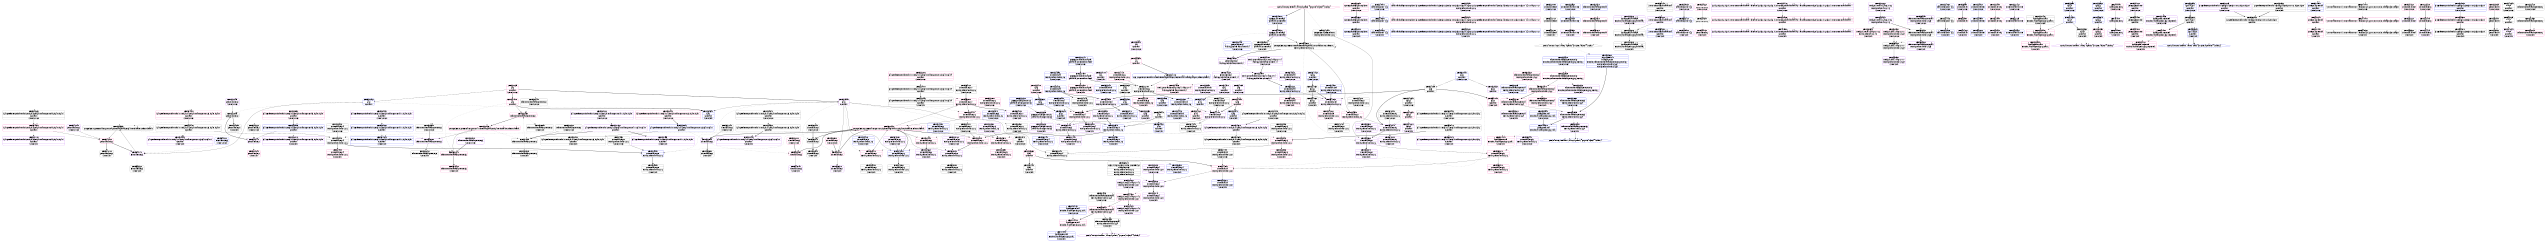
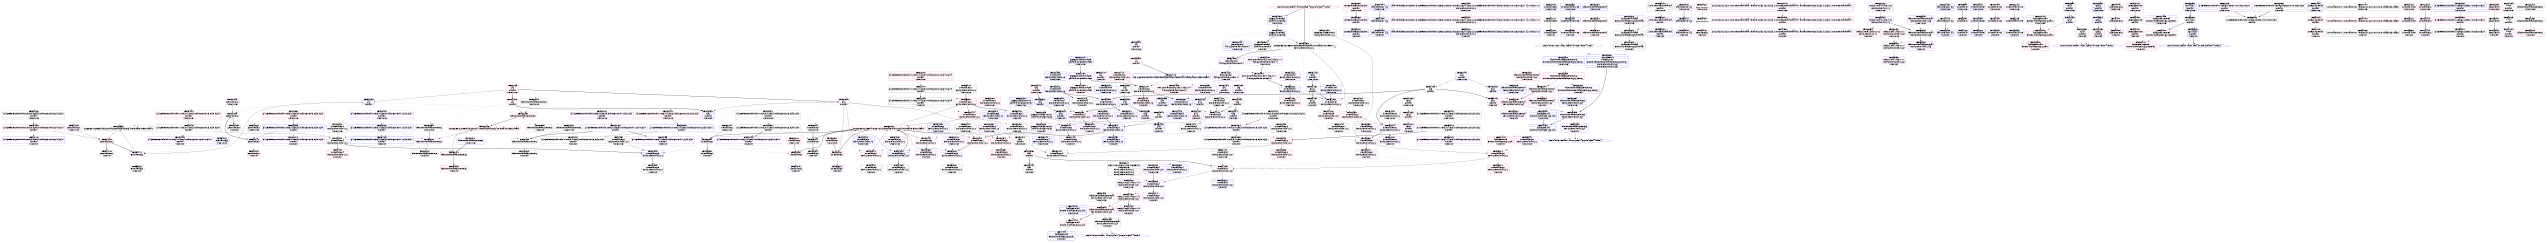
node "CE0x5325ae0": text "selinux_tun_land_attach_queue:tmp5" -> "selinux_tun_dev_attach_queue:tmp5"
